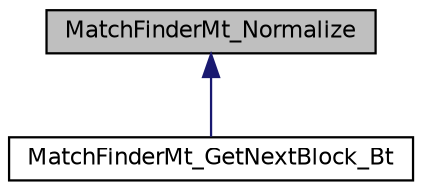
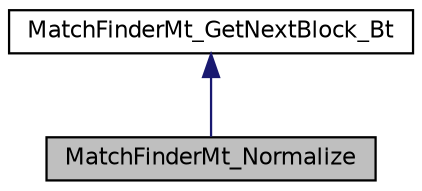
edge "MatchFinderMt_GetNextBlock_Bt" -> "MatchFinderMt_Normalize": reversed
